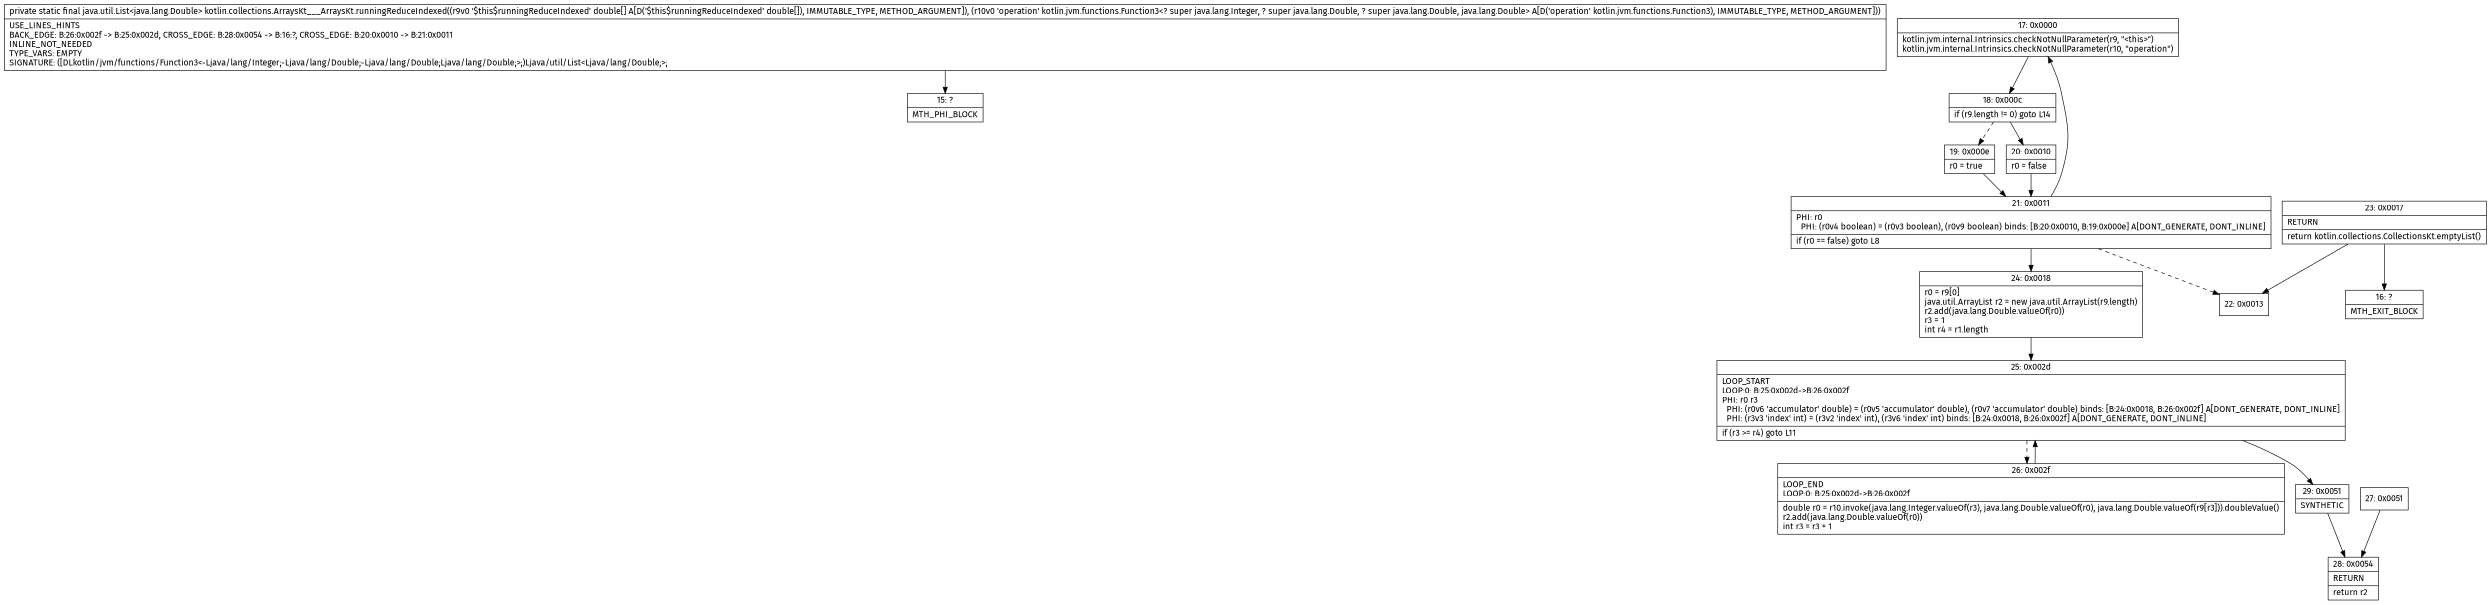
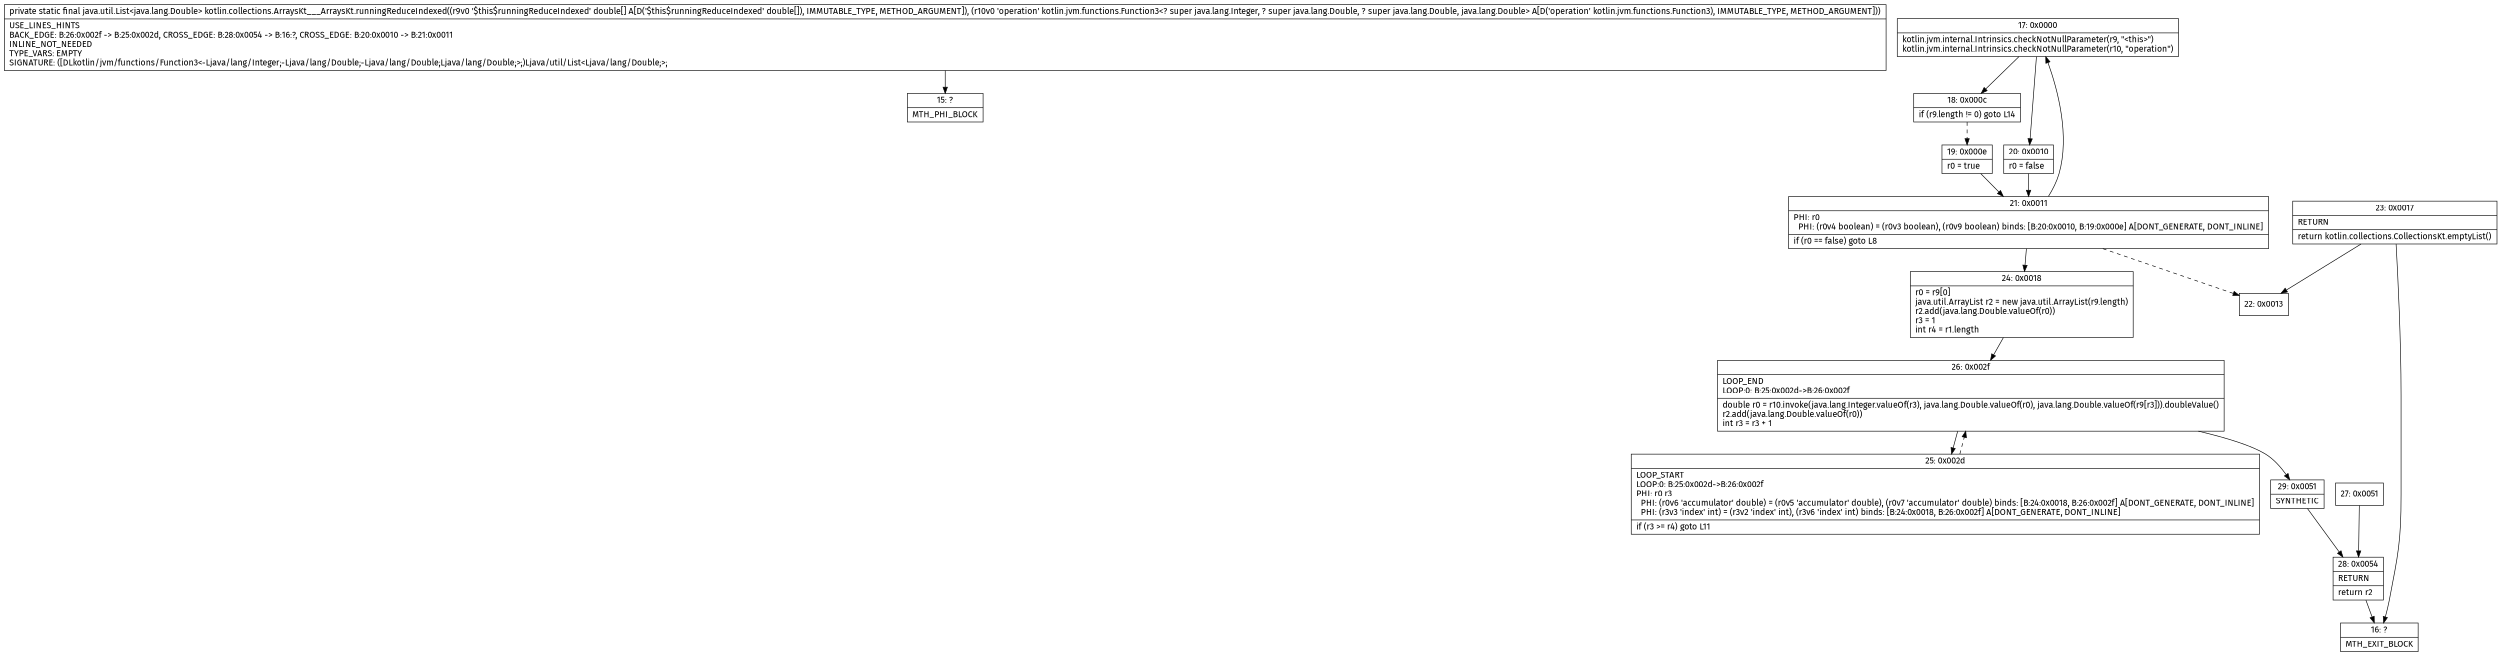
edge "18: 0x000c" -> "20: 0x0010": now "17: 0x0000" -> "20: 0x0010"
edge "24: 0x0018" -> "25: 0x002d": now "24: 0x0018" -> "26: 0x002f"
edge "25: 0x002d" -> "29: 0x0051": now "26: 0x002f" -> "29: 0x0051"
edge "28: 0x0054" -> "16: ?": added
